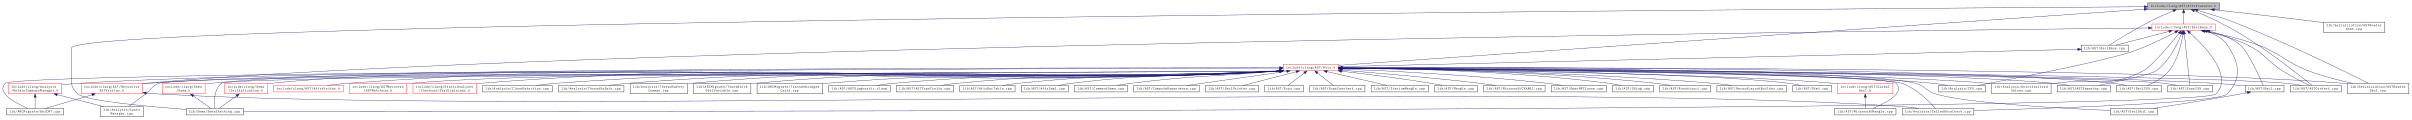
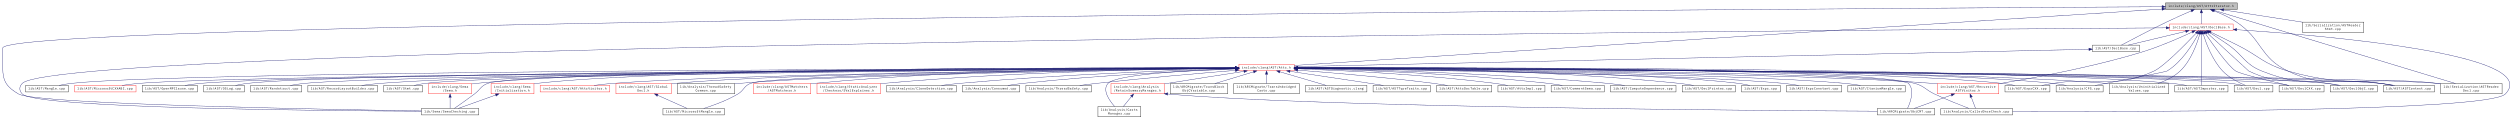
node "lib/Analysis/Consumed.cpp": added
node "lib/AST/MicrosoftCXXABI.cpp": color black -> red
edge "lib/AST/DeclObjC.cpp" -> "lib/AST/Decl.cpp": now "lib/AST/DeclObjC.cpp" -> "include/clang/AST/DeclBase.h"
